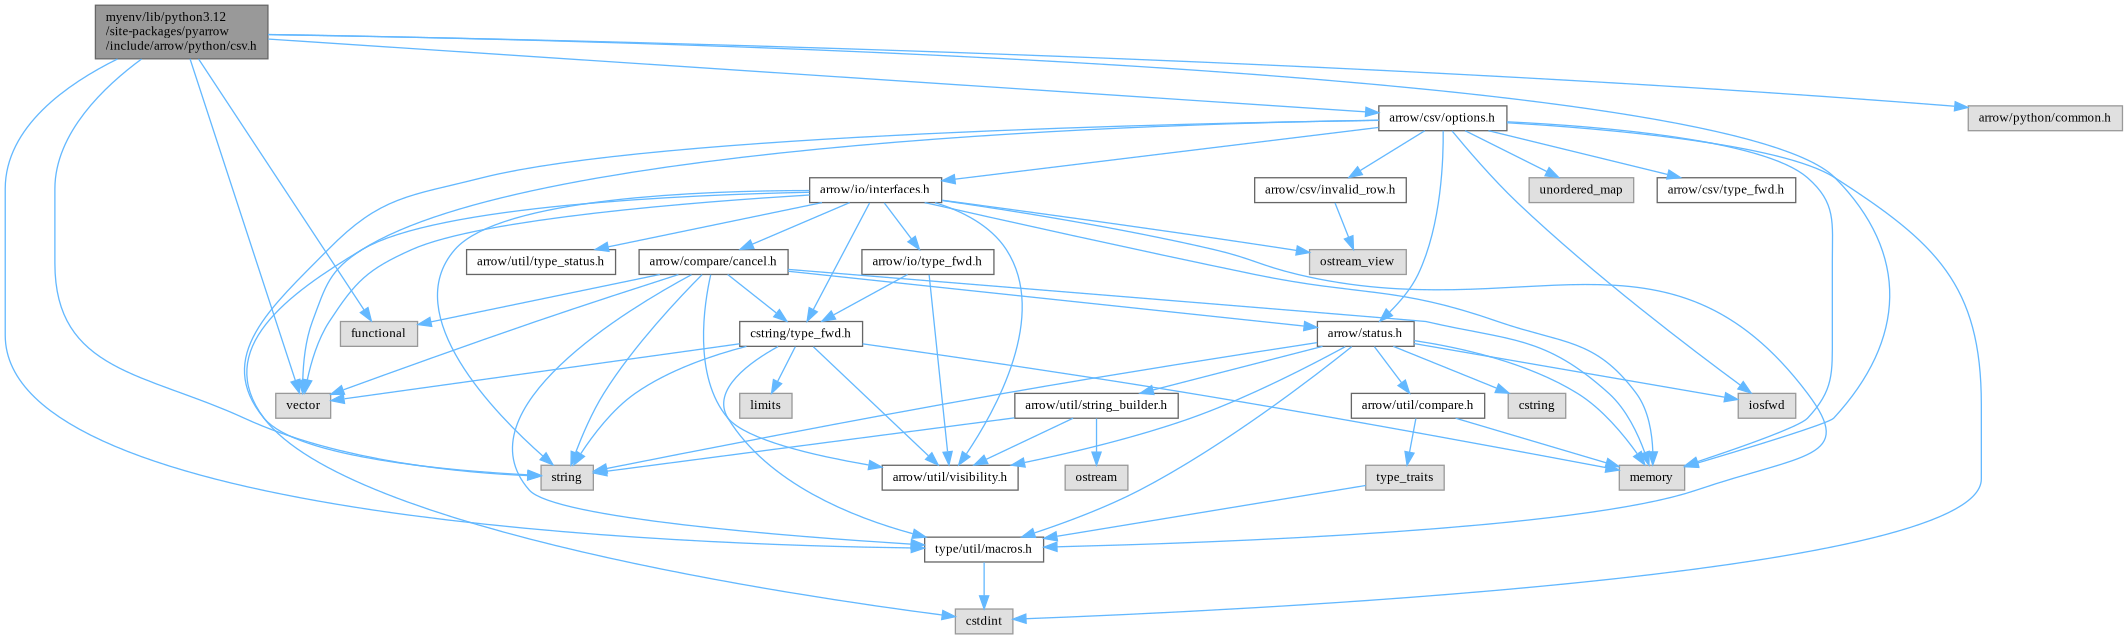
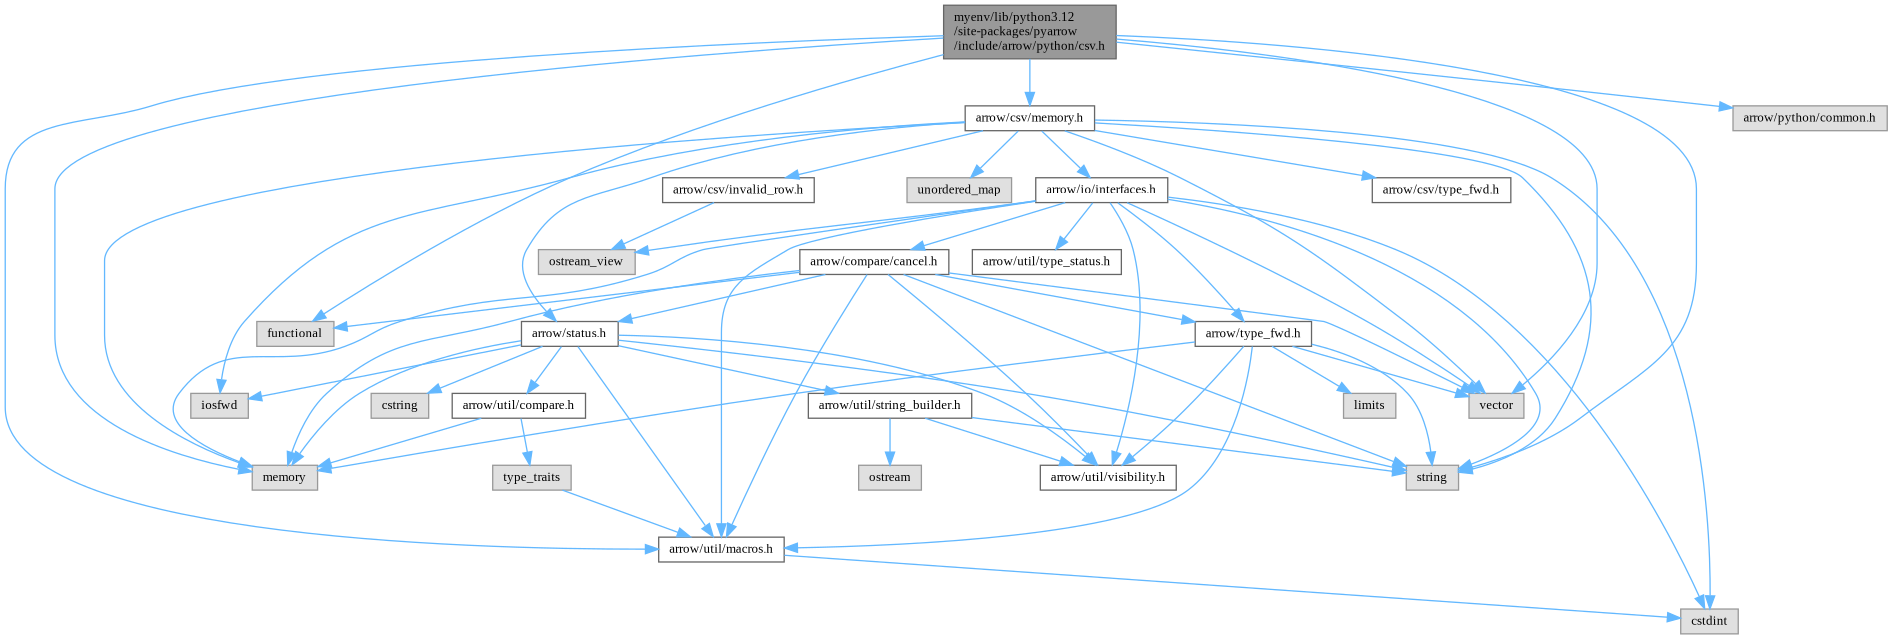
node "arrow/csv/options.h": label "arrow/csv/options.h" -> "arrow/csv/memory.h"
node "arrow/io/type_fwd.h": removed
node "cstring/type_fwd.h": label "cstring/type_fwd.h" -> "arrow/type_fwd.h"
node "type/util/macros.h": label "type/util/macros.h" -> "arrow/util/macros.h"
